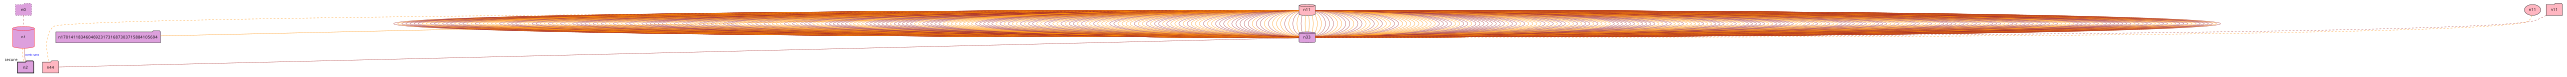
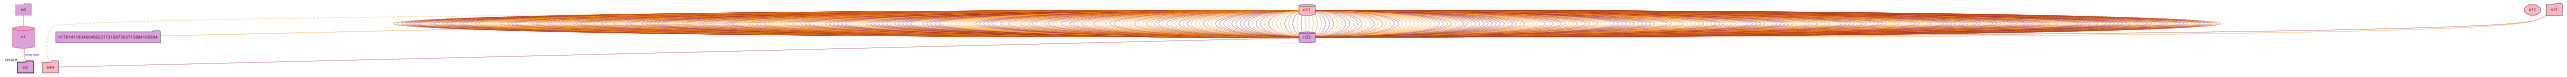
edge "n0" -- "n1": style dashed -> solid
edge "n1󠁣1" -- "n33": style dashed -> solid
edge "n1󠀫1" -- "n33": style dashed -> solid
